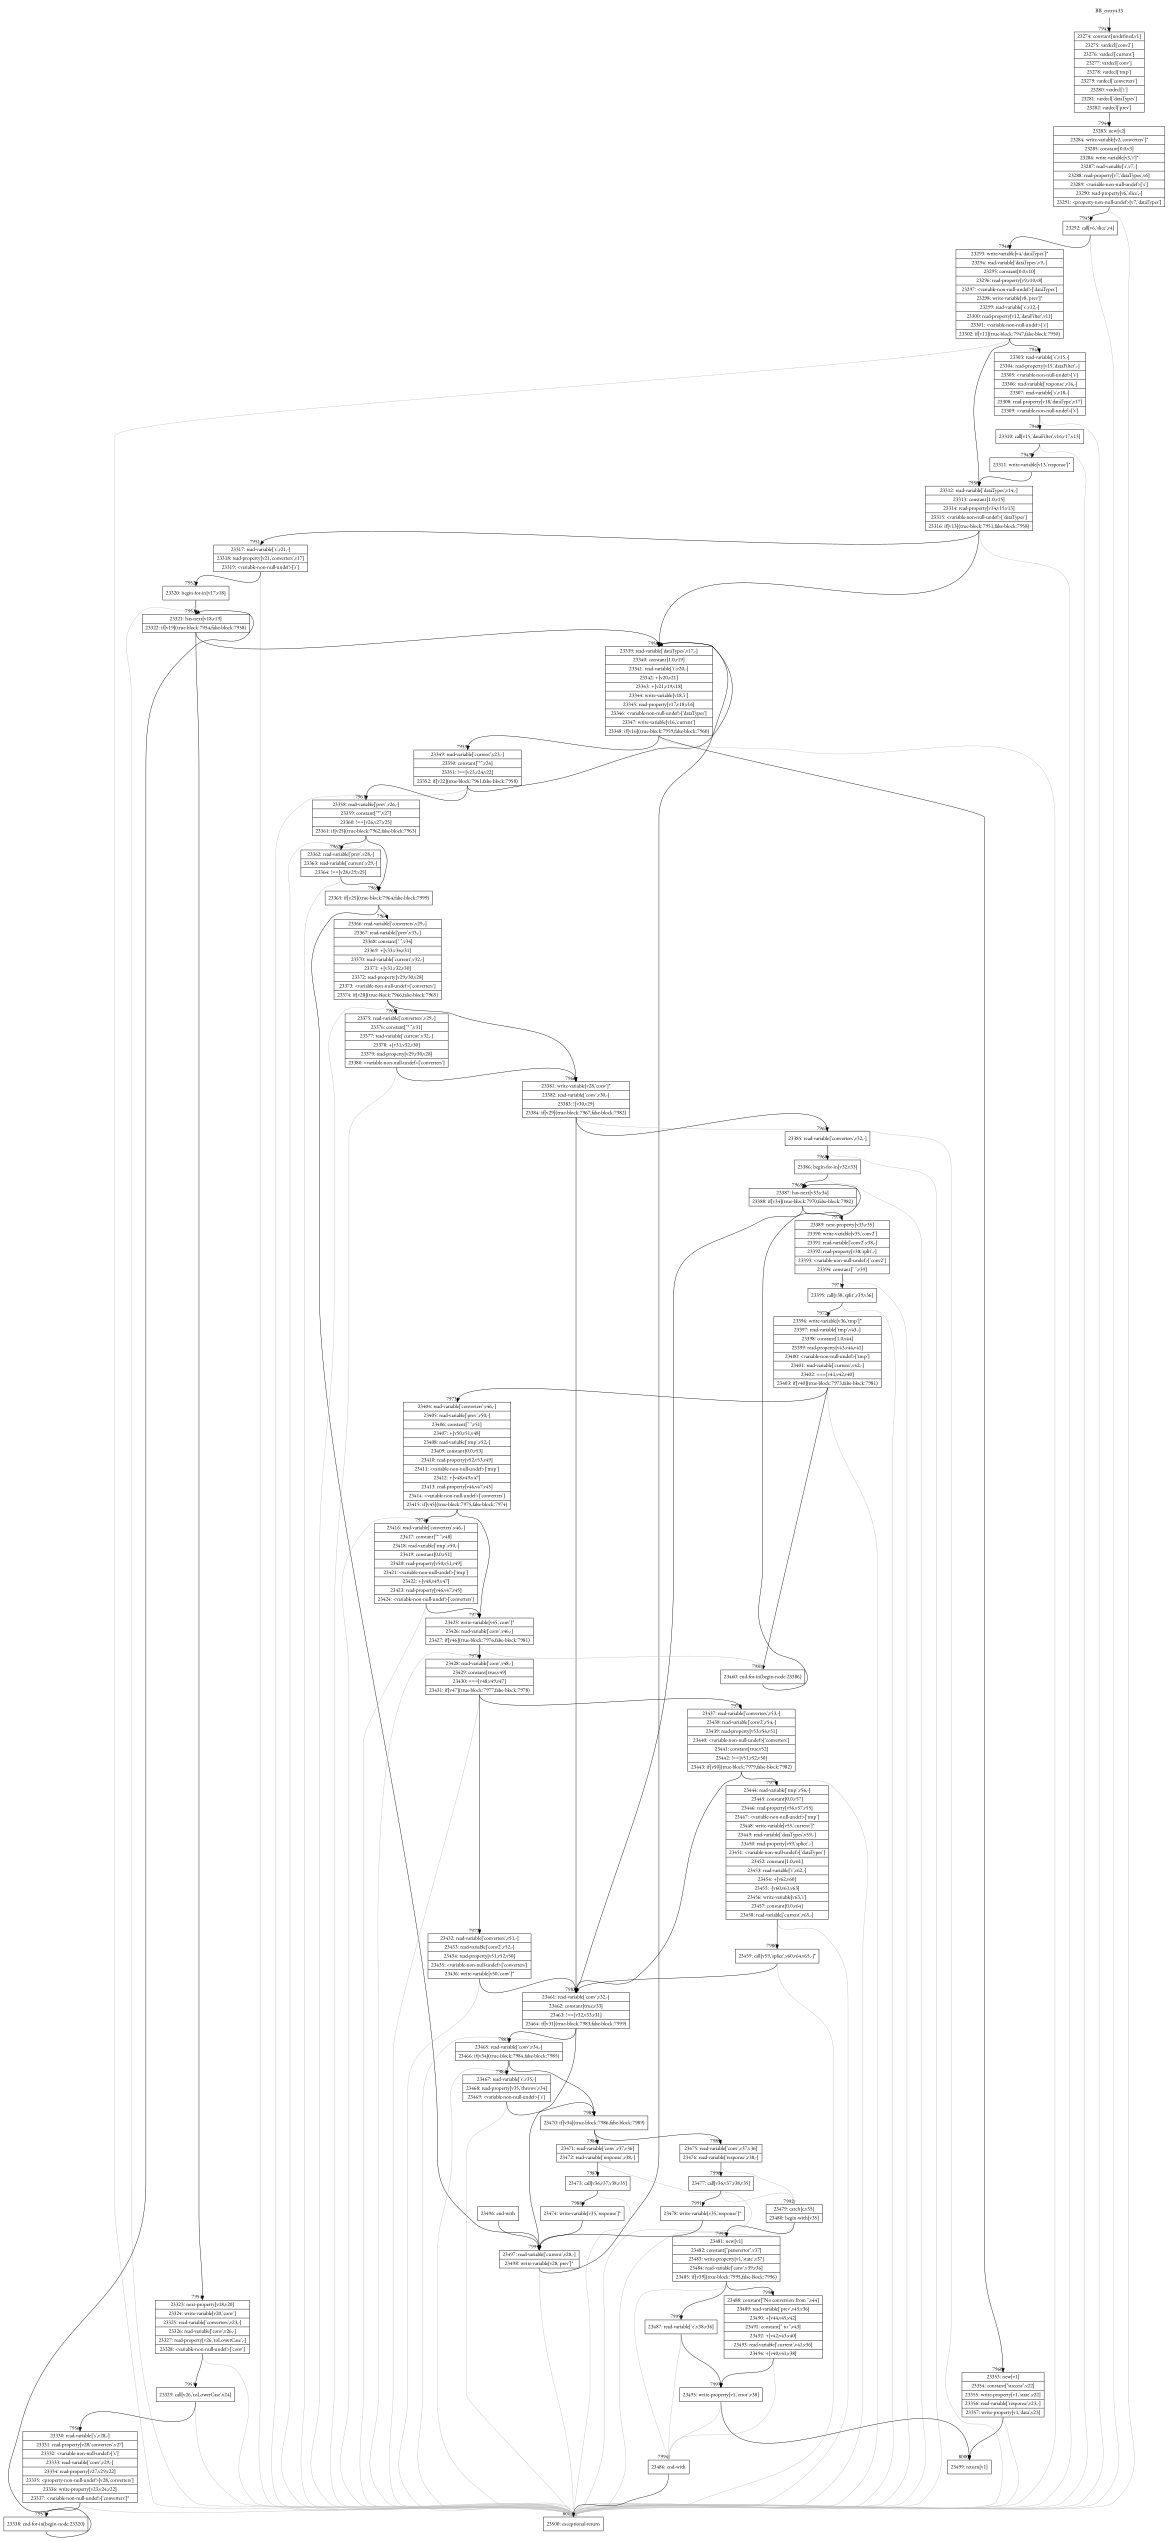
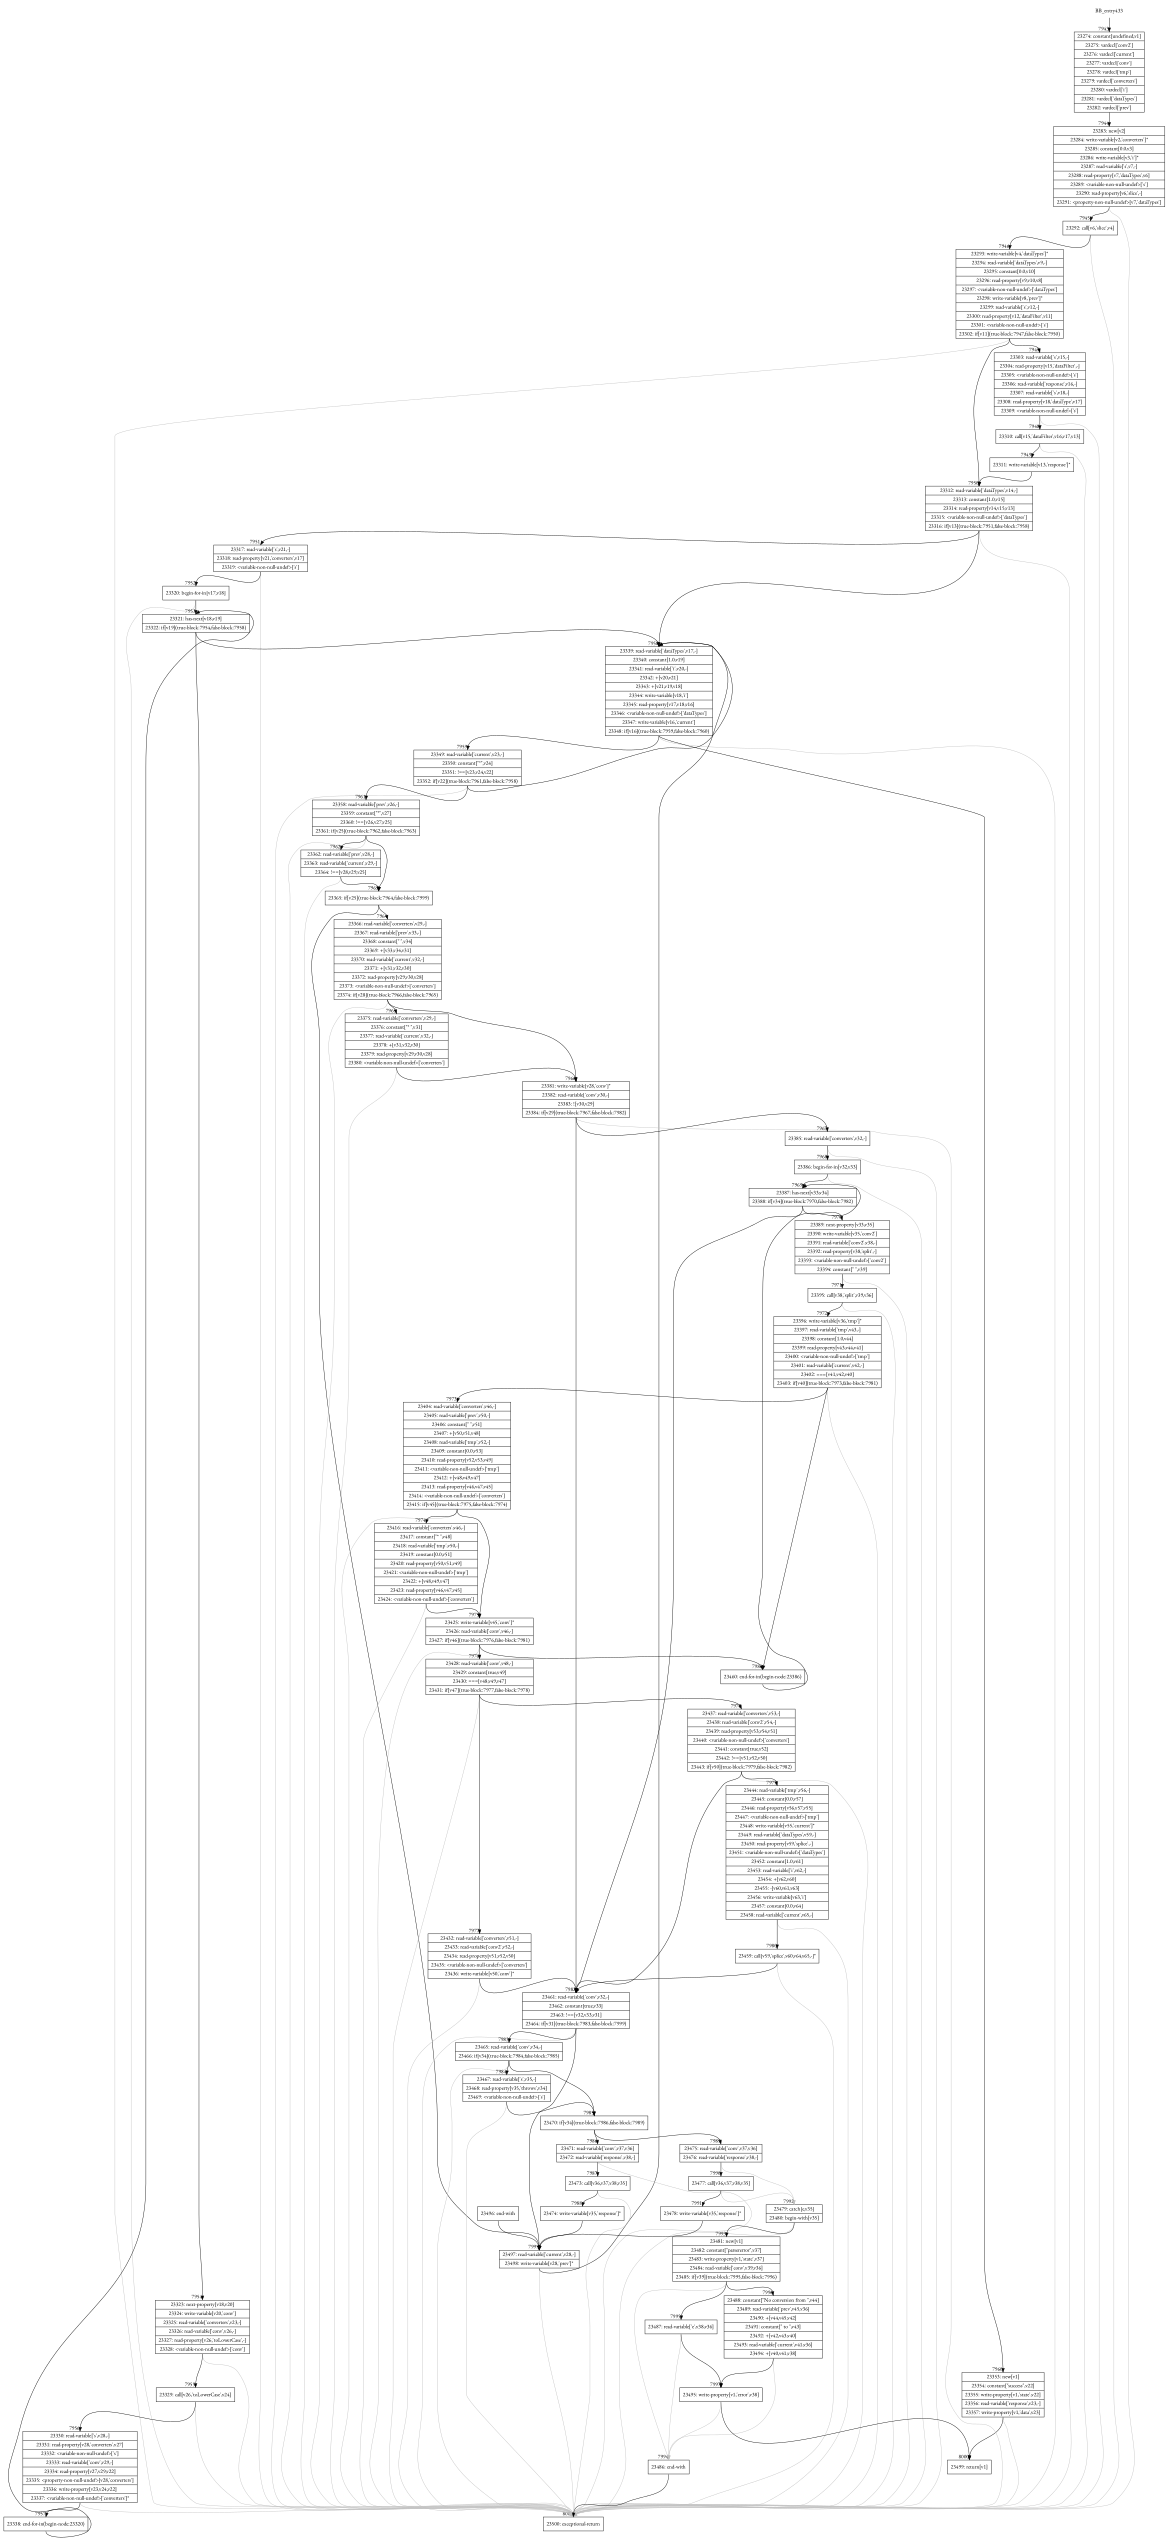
edge "23425: write-variable[v45,'conv']*" -> "23460: end-for-in(begin-node:23386)": color gray -> black
